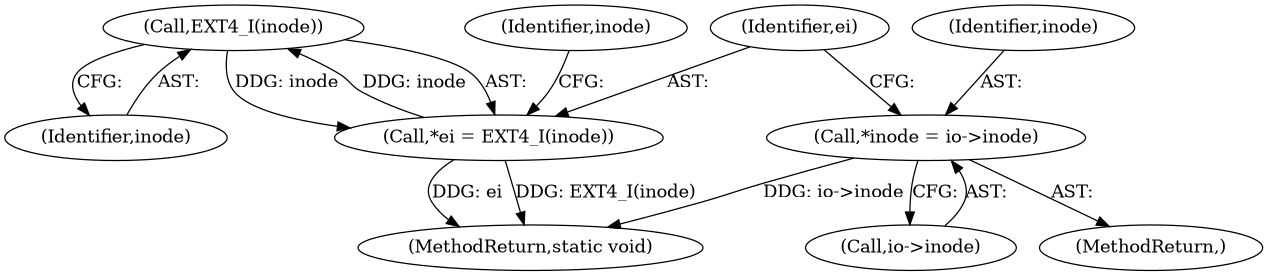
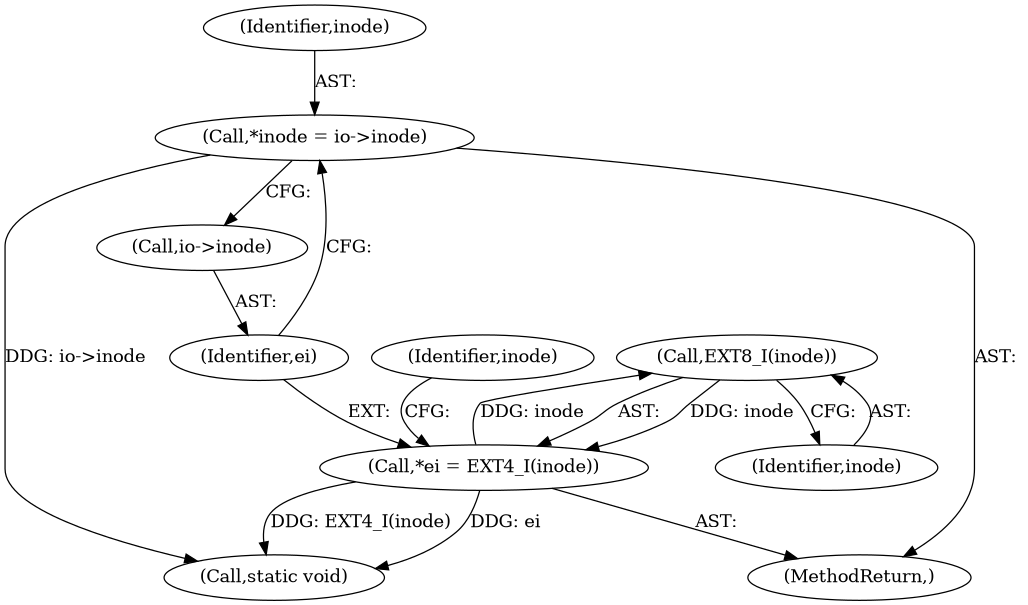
node "(Call,EXT4_I(inode))": label "(Call,EXT4_I(inode))" -> "(Call,EXT8_I(inode))"
edge "(Identifier,ei)" -> "(Call,*ei = EXT4_I(inode))": label "AST: " -> "EXT: "
edge "(Call,io->inode)" -> "(Call,*inode = io->inode)": now "(Call,io->inode)" -> "(Identifier,ei)"
node "(MethodReturn,static void)": label "(MethodReturn,static void)" -> "(Call,static void)"
edge "(Call,*ei = EXT4_I(inode))" -> "(MethodReturn,)": added, label "AST:"
